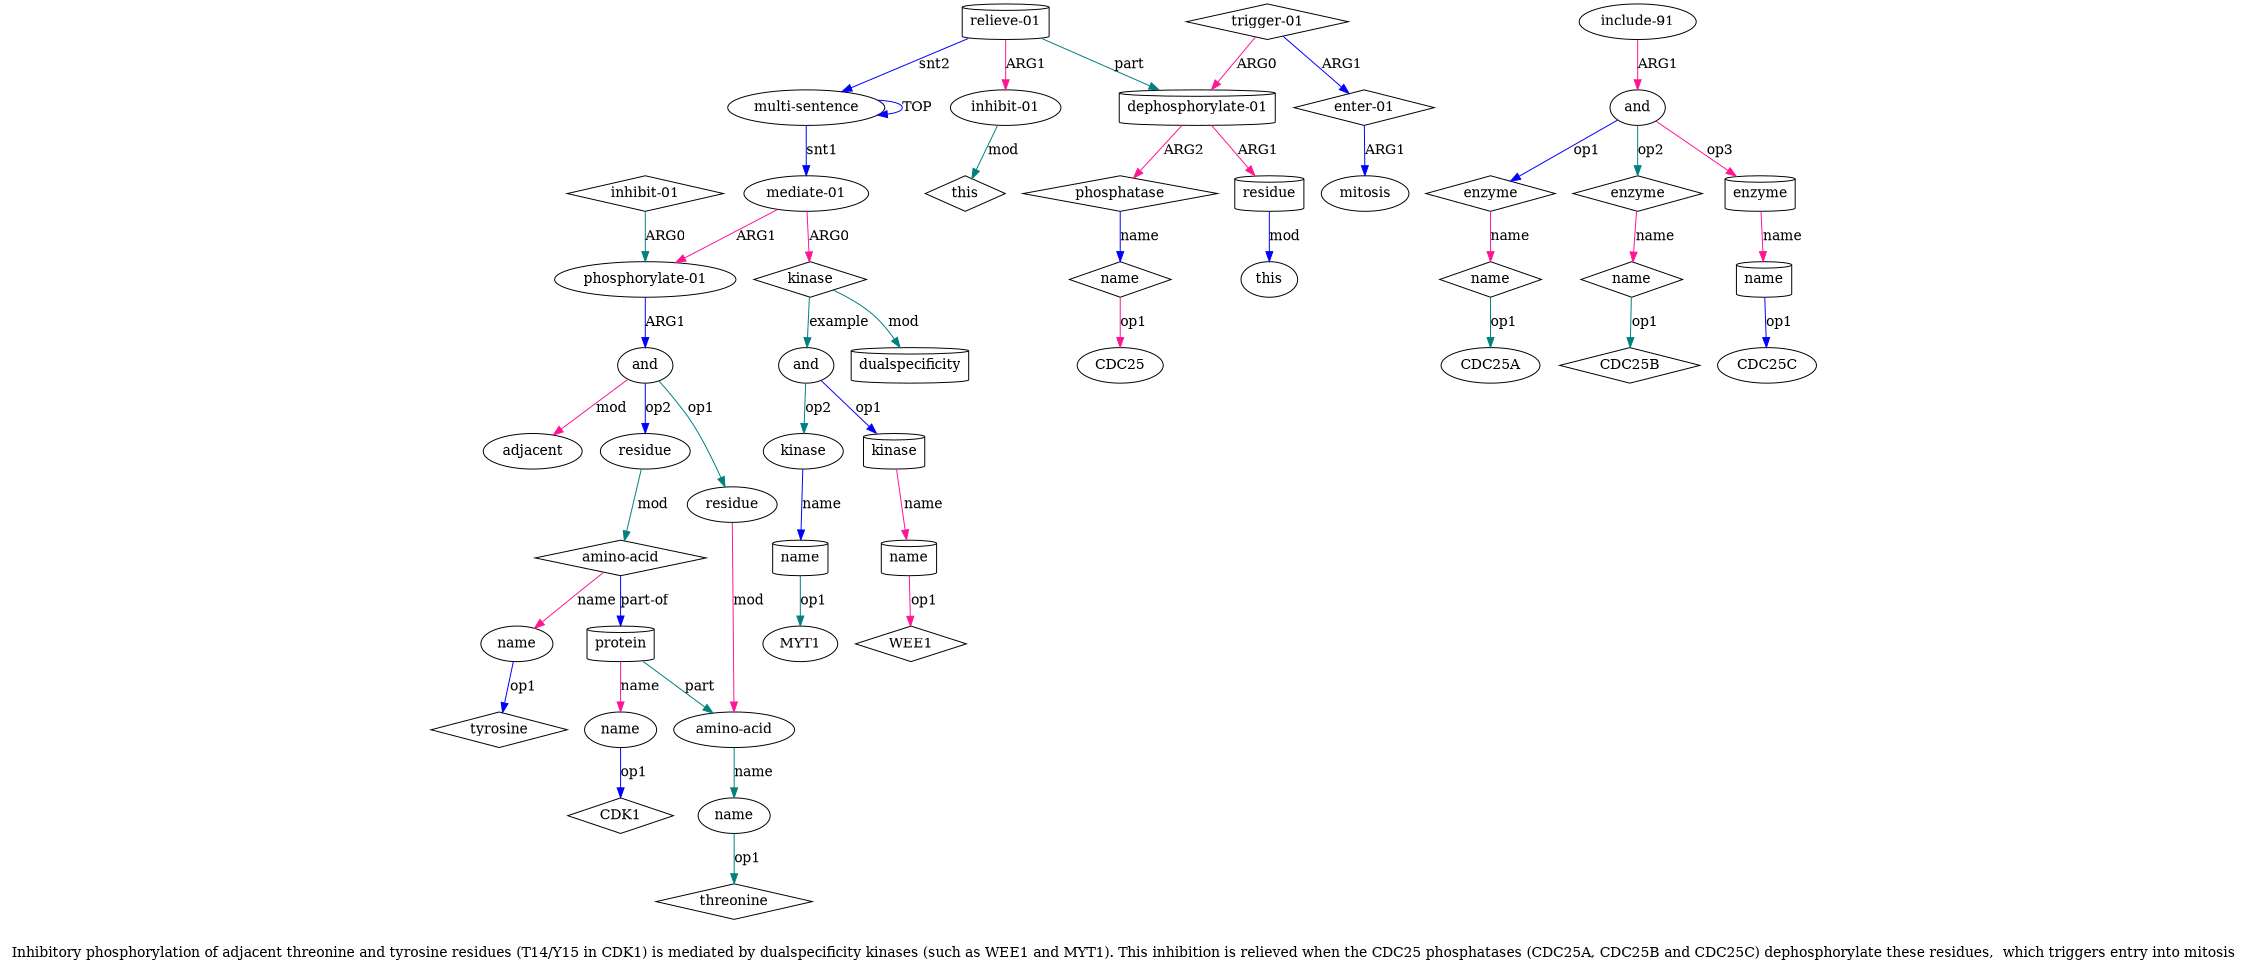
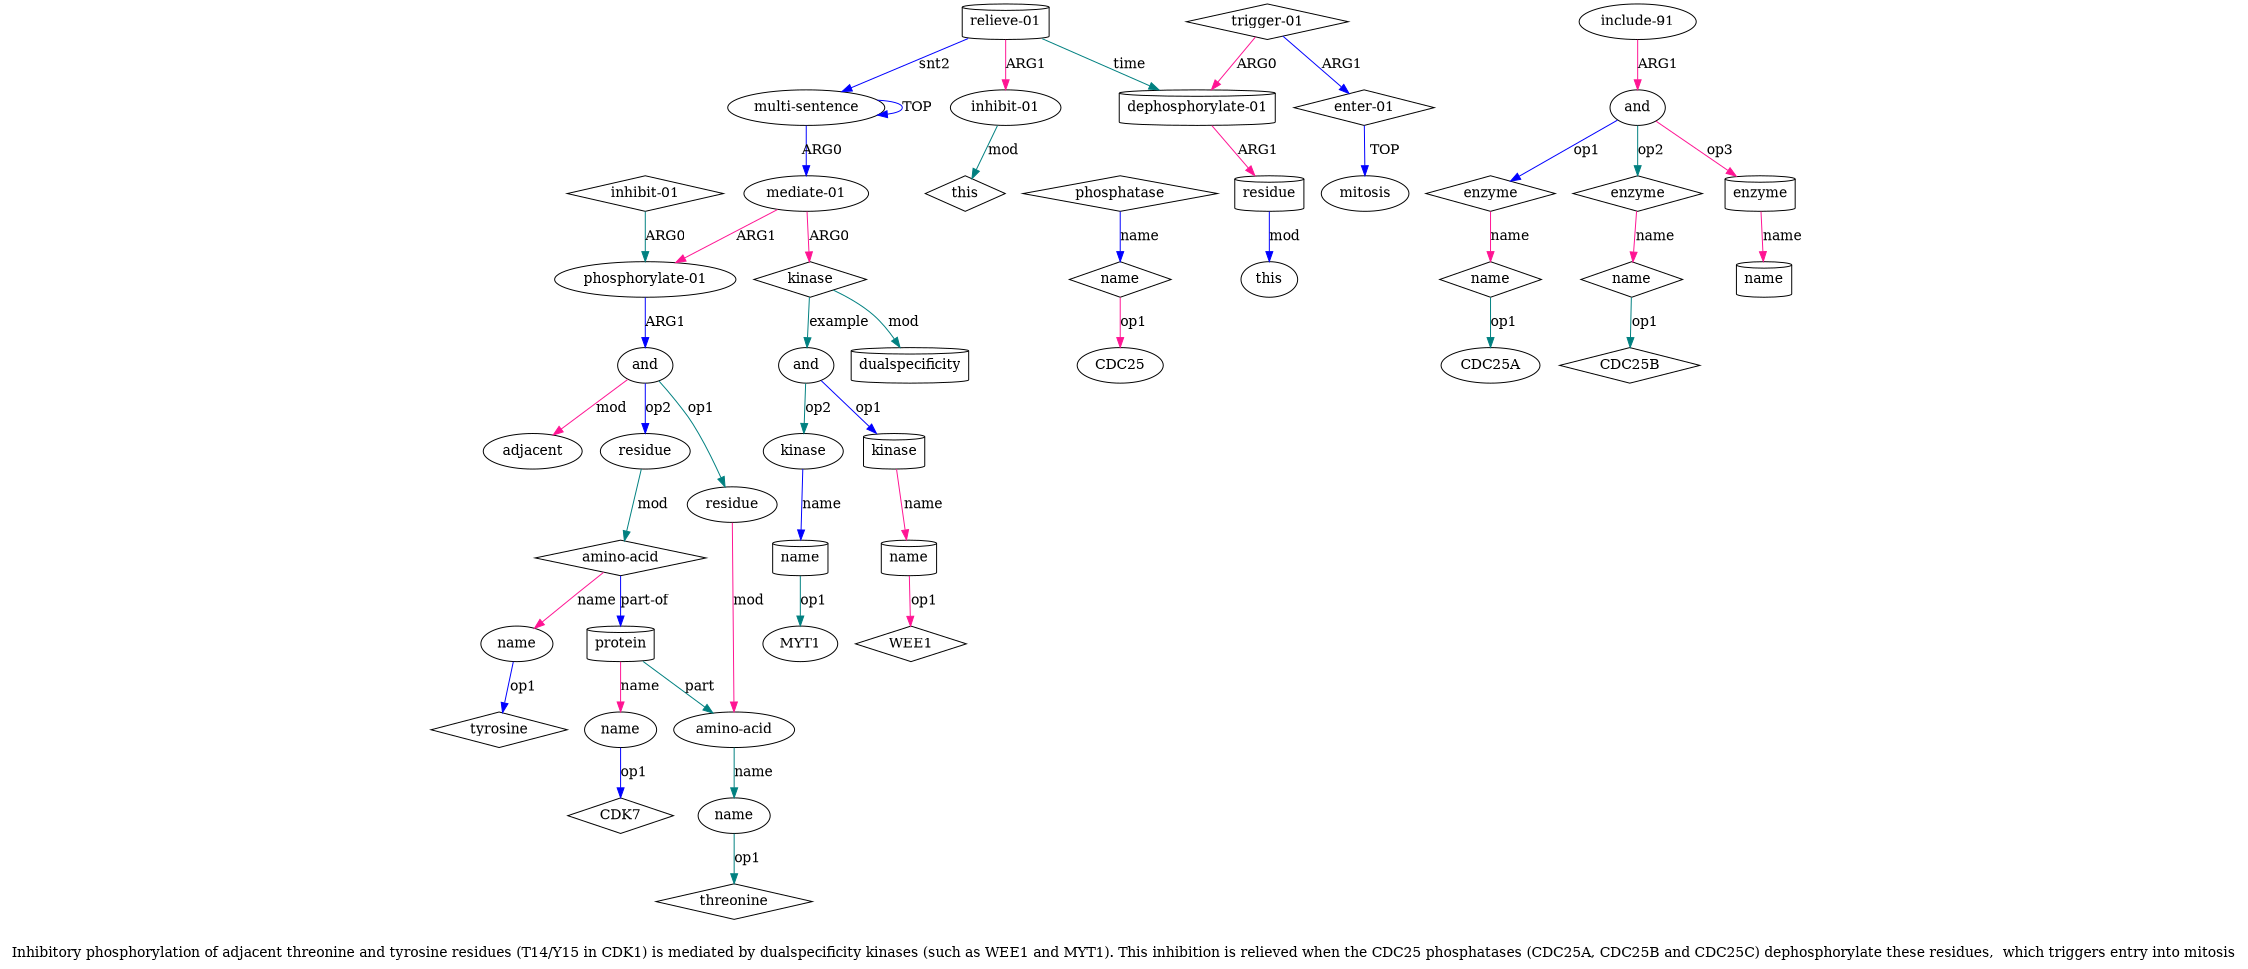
edge "relieve-01" -> "dephosphorylate-01": label "part" -> "time"
edge "dephosphorylate-01" -> "phosphatase": removed, label "ARG2"
edge "multi-sentence" -> "mediate-01": label "snt1" -> "ARG0"
edge "enter-01" -> "mitosis": label "ARG1" -> "TOP"
node "CDC25C": removed
node "CDK1": label "CDK1" -> "CDK7"
